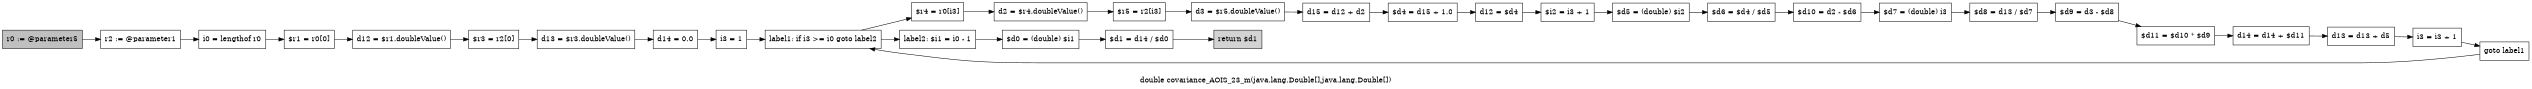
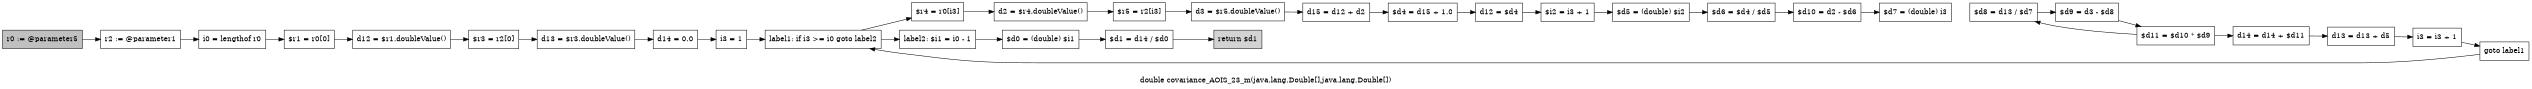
edge "$d7 = (double) i3" -> "$d8 = d13 / $d7": now "$d11 = $d10 * $d9" -> "$d8 = d13 / $d7"
